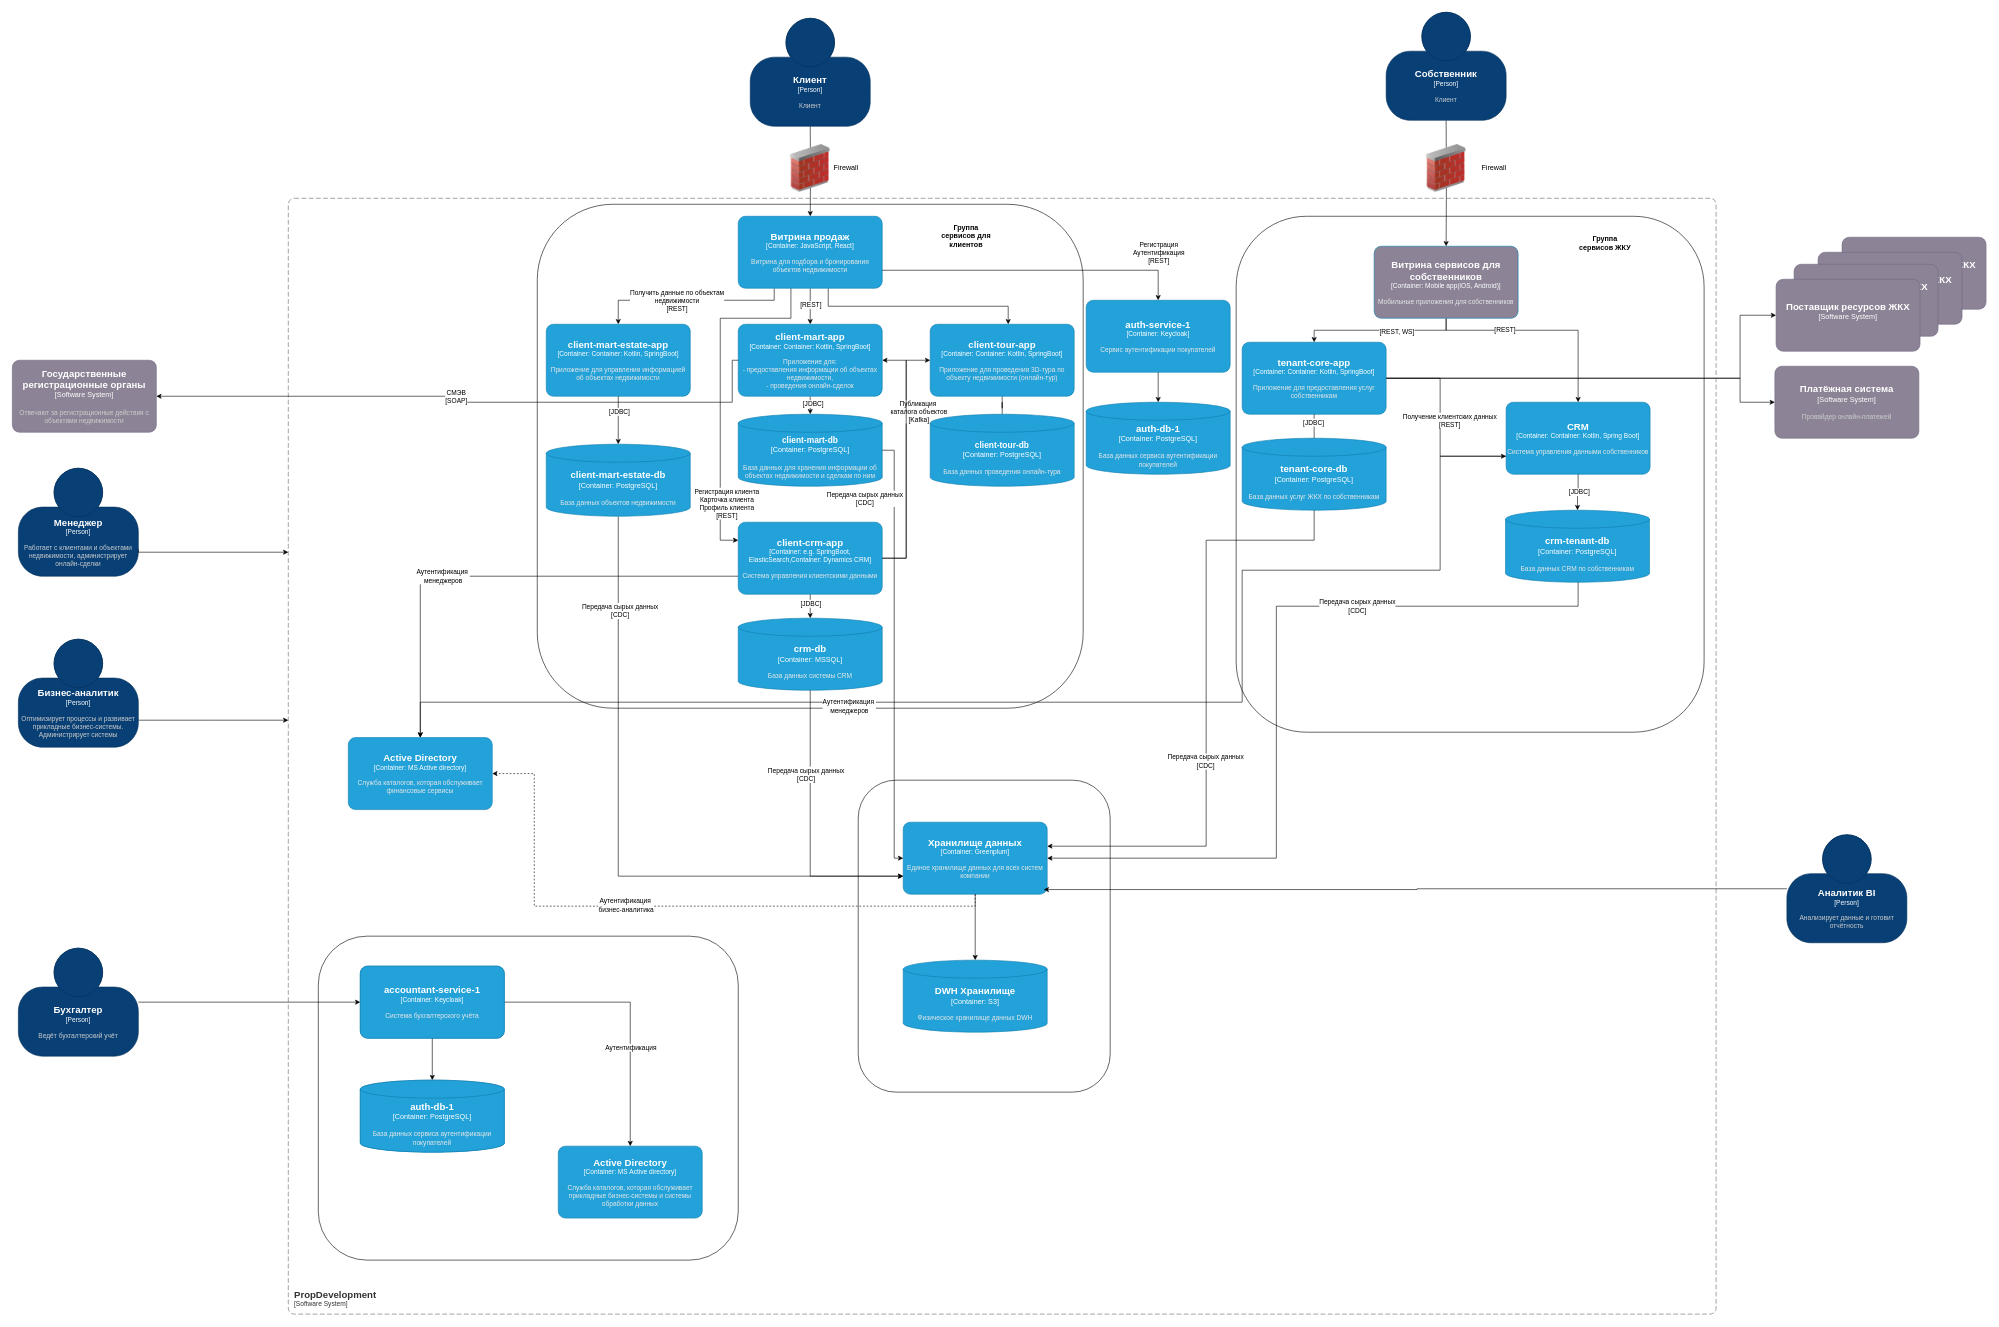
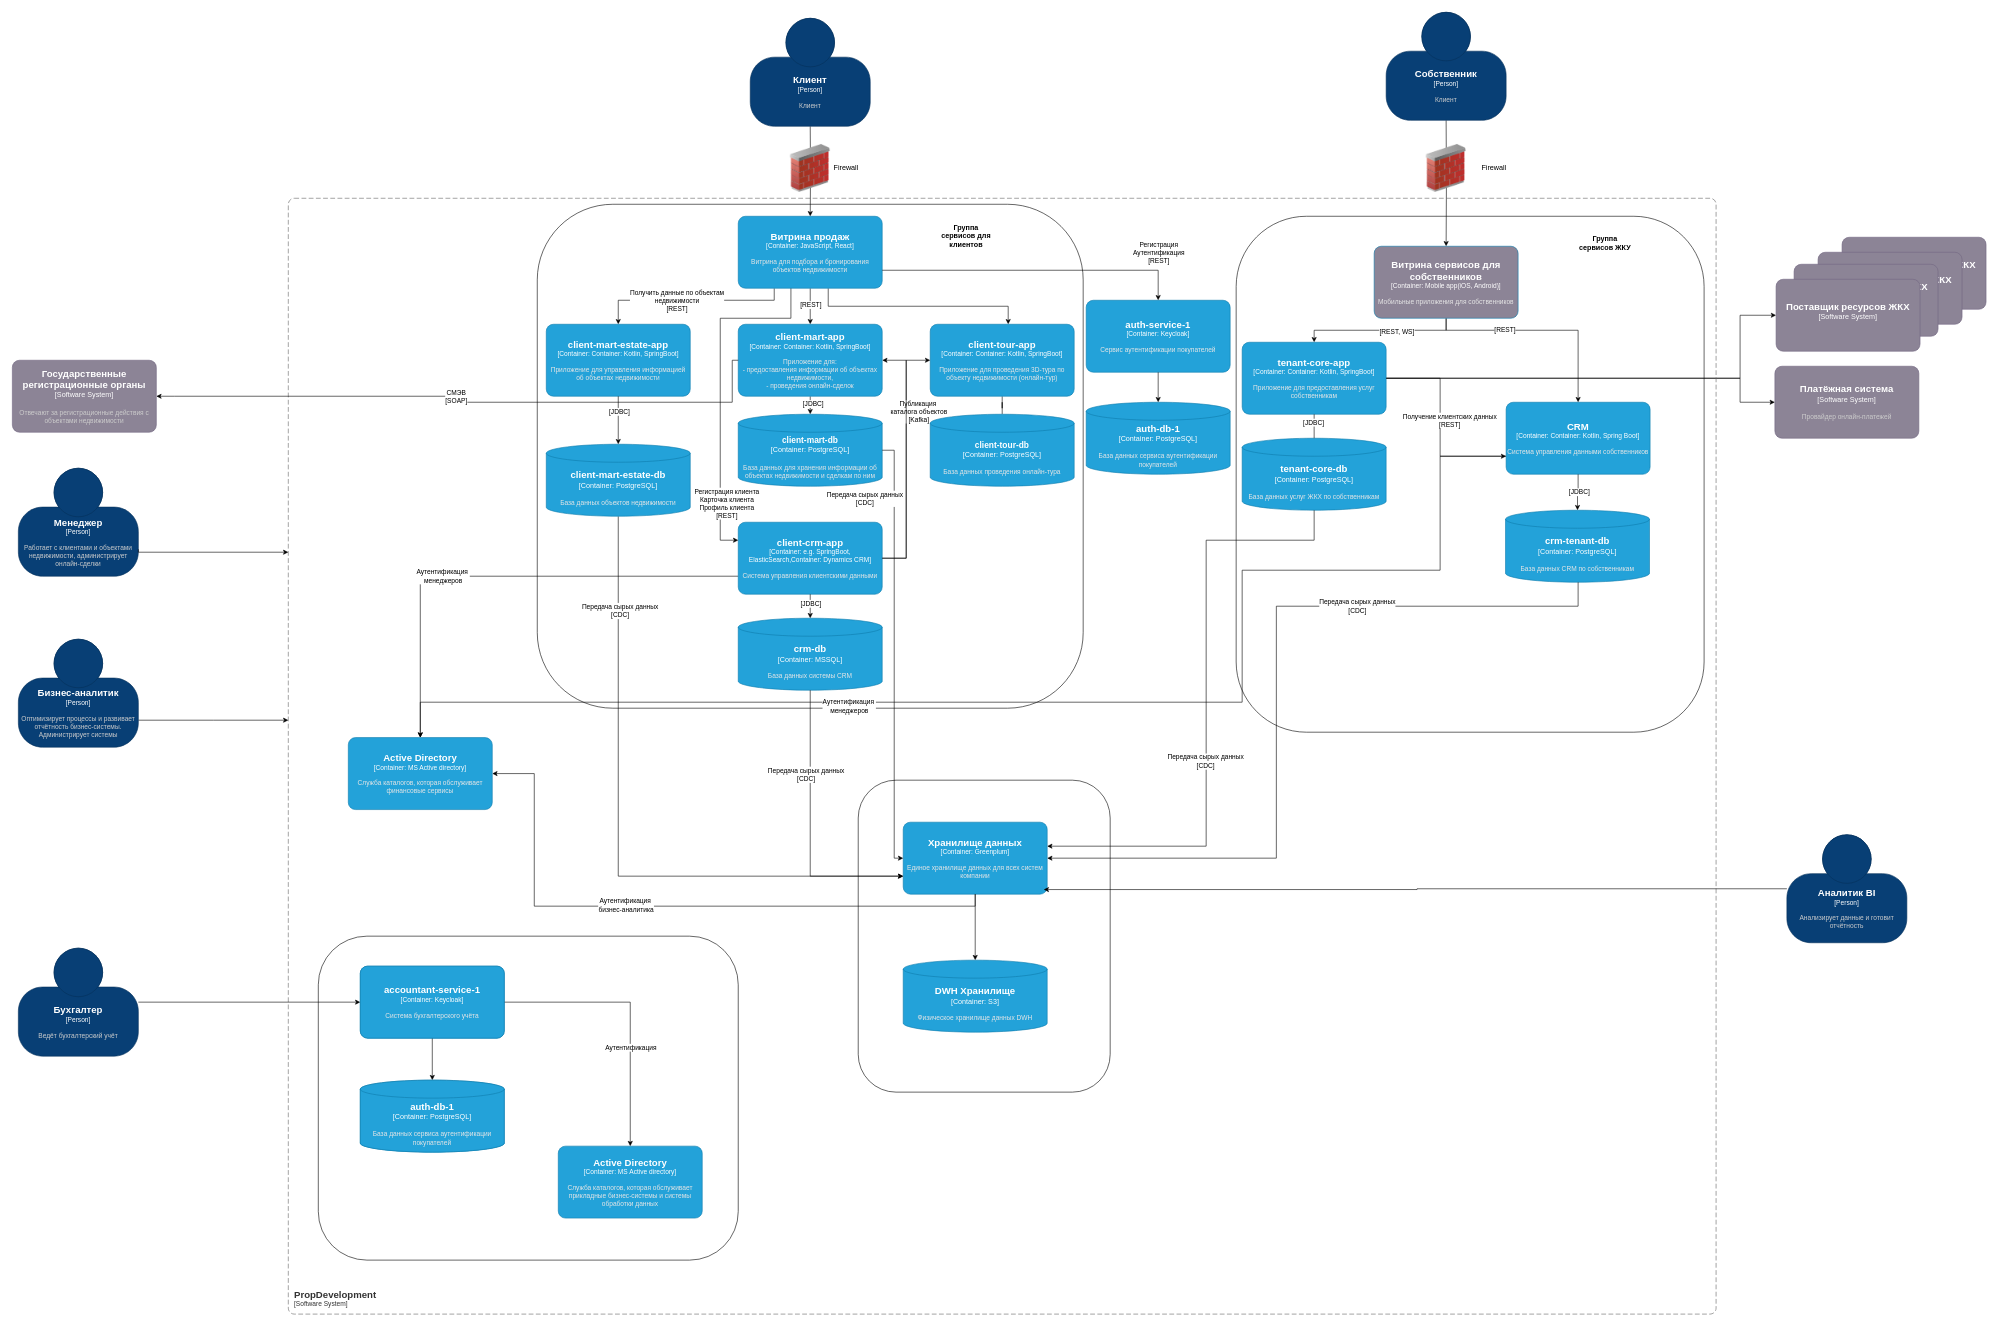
node "Бизнес-аналитик [Person] Оптимизирует процессы и развивает прикладные бизнес-системы. Администрирует системы": label "Бизнес-аналитик [Person] Оптимизирует процессы и развивает прикладные бизнес-системы. Администрирует системы" -> "Бизнес-аналитик [Person] Оптимизирует процессы и развивает отчётность бизнес-системы. Администрирует системы"
edge "Хранилище данных [Container: Greenplum] Единое хранилище данных для всех систем компании" -> "Active Directory [Container: MS Active directory] Служба каталогов, которая обслуживает финансовые сервисы": style dashed -> solid
